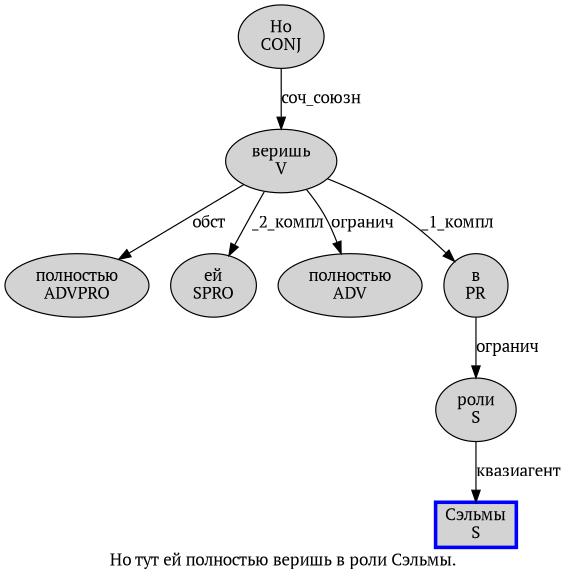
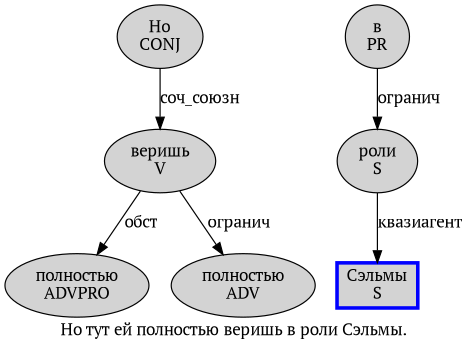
edge "веришь V" -> "в PR": removed, label "_1_компл"
node "ей SPRO": removed
